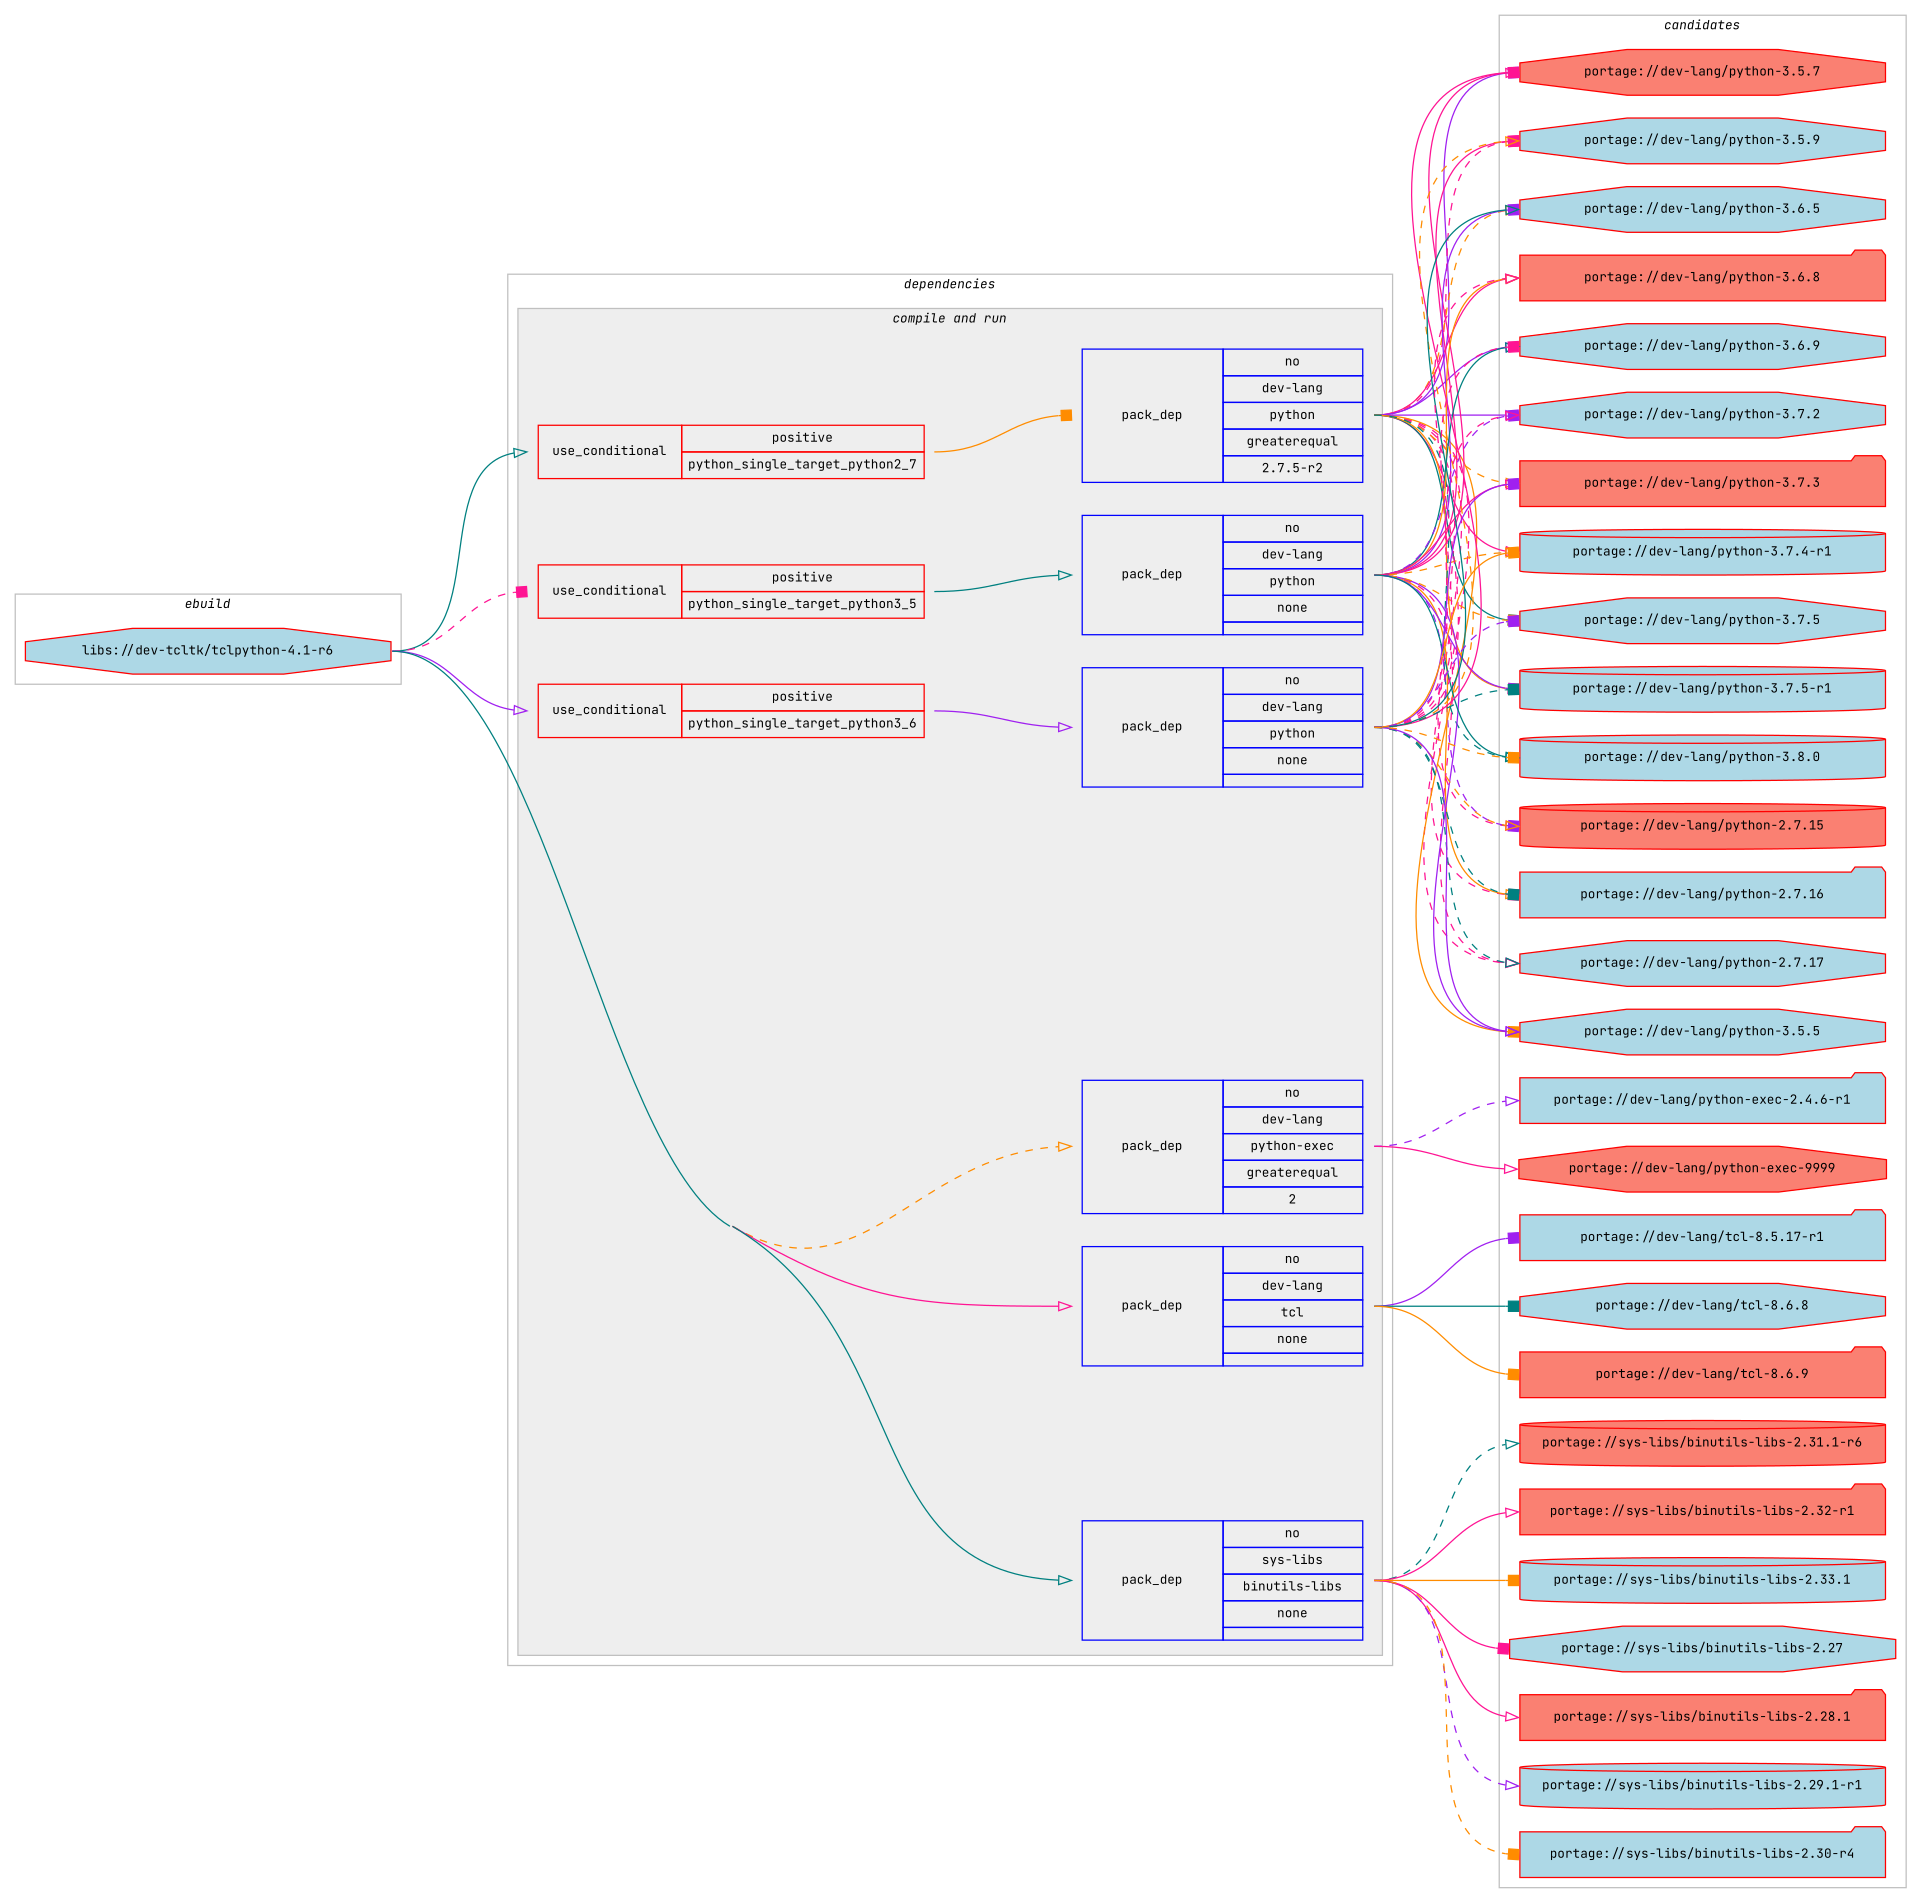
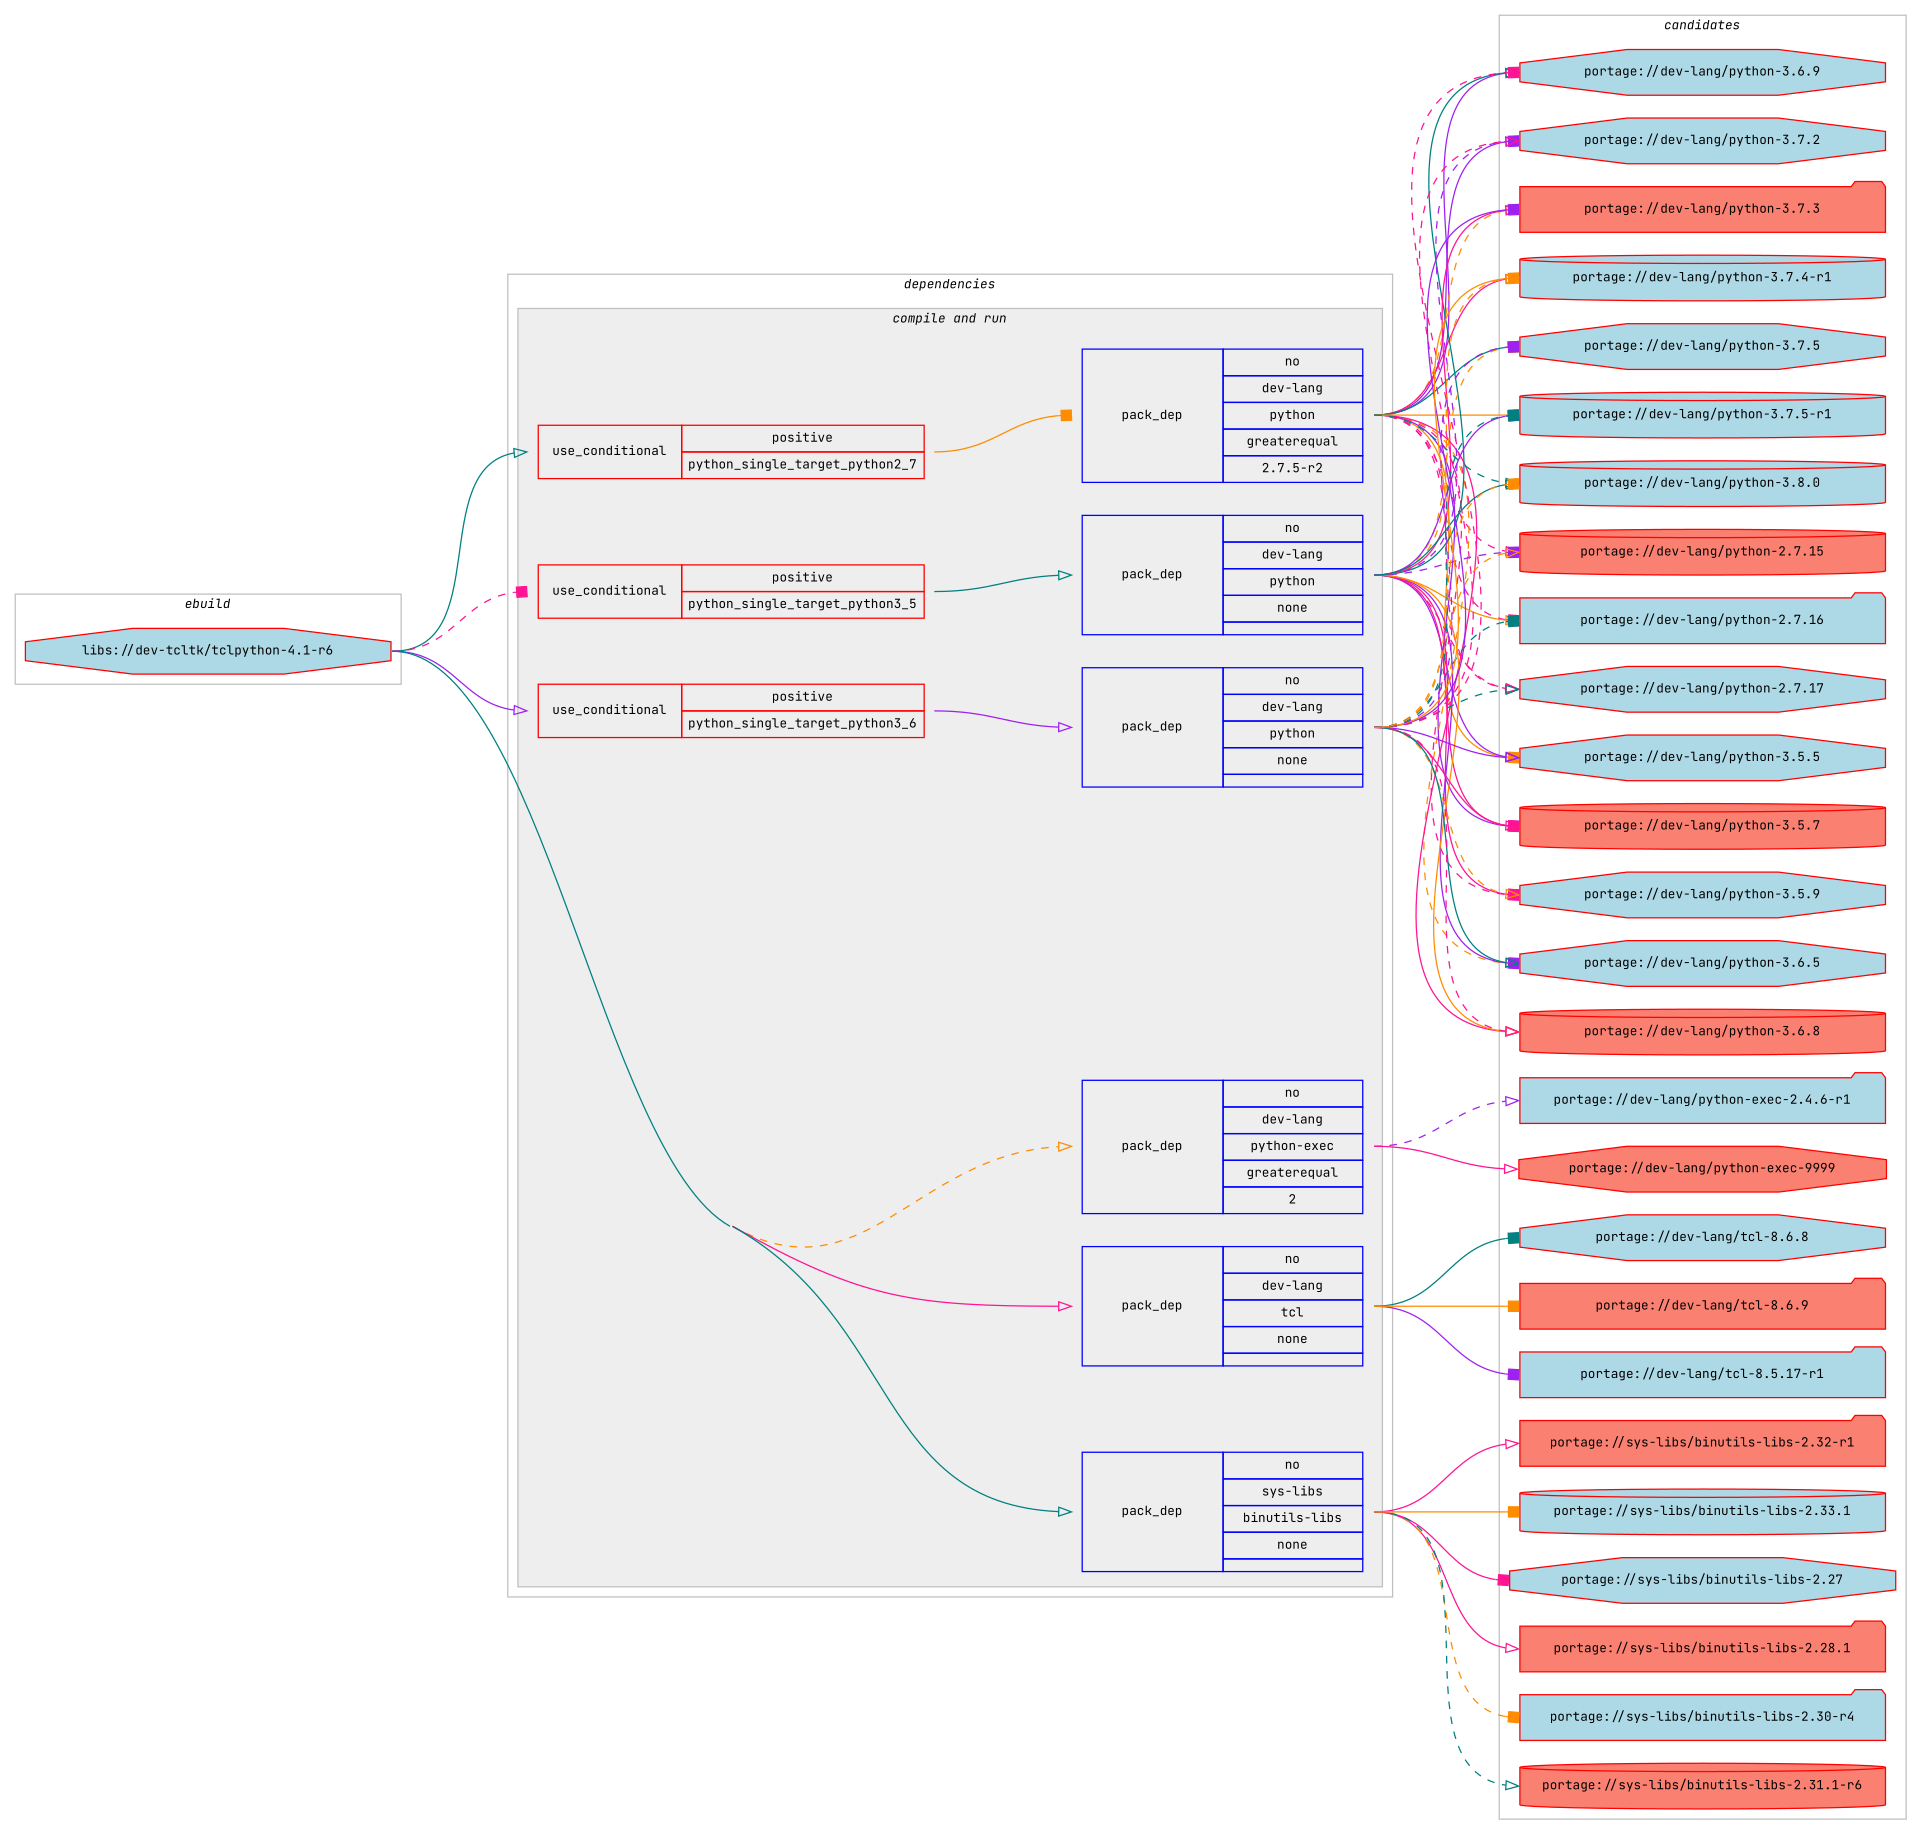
node "portage://dev-lang/python-3.5.7": shape octagon -> cylinder
node "portage://dev-lang/python-3.6.8": shape folder -> cylinder
node "portage://sys-libs/binutils-libs-2.29.1-r1": removed
